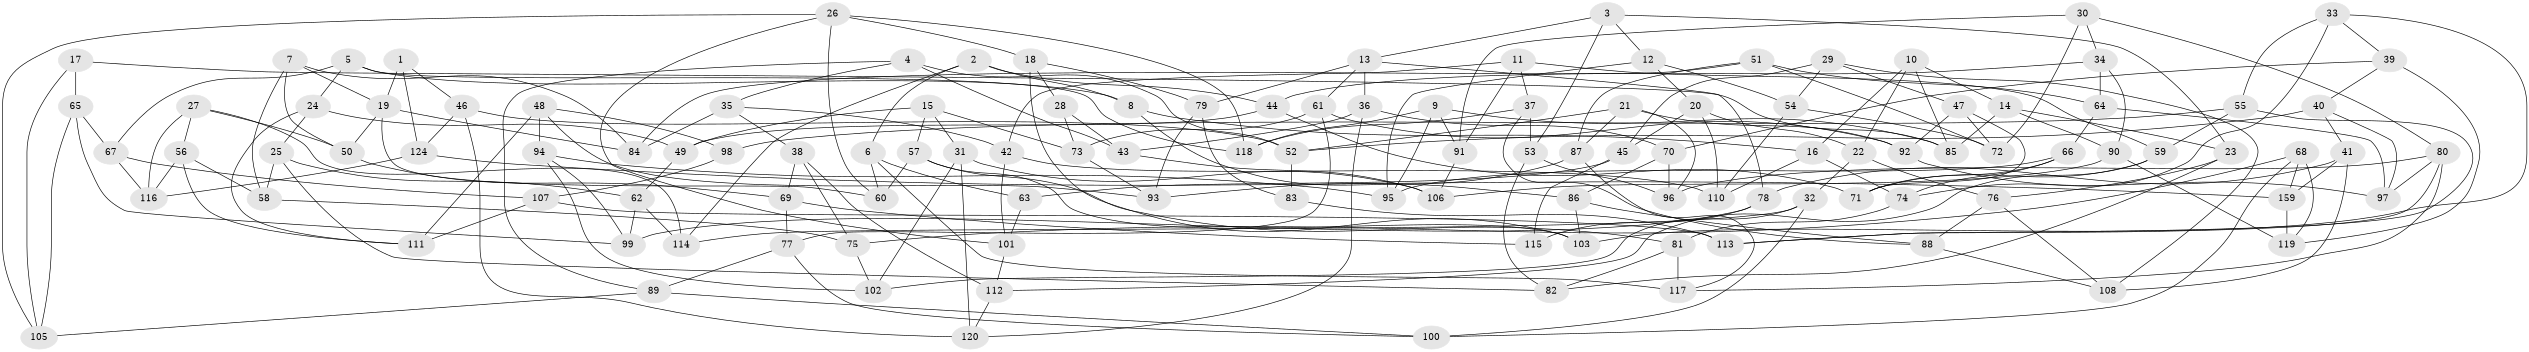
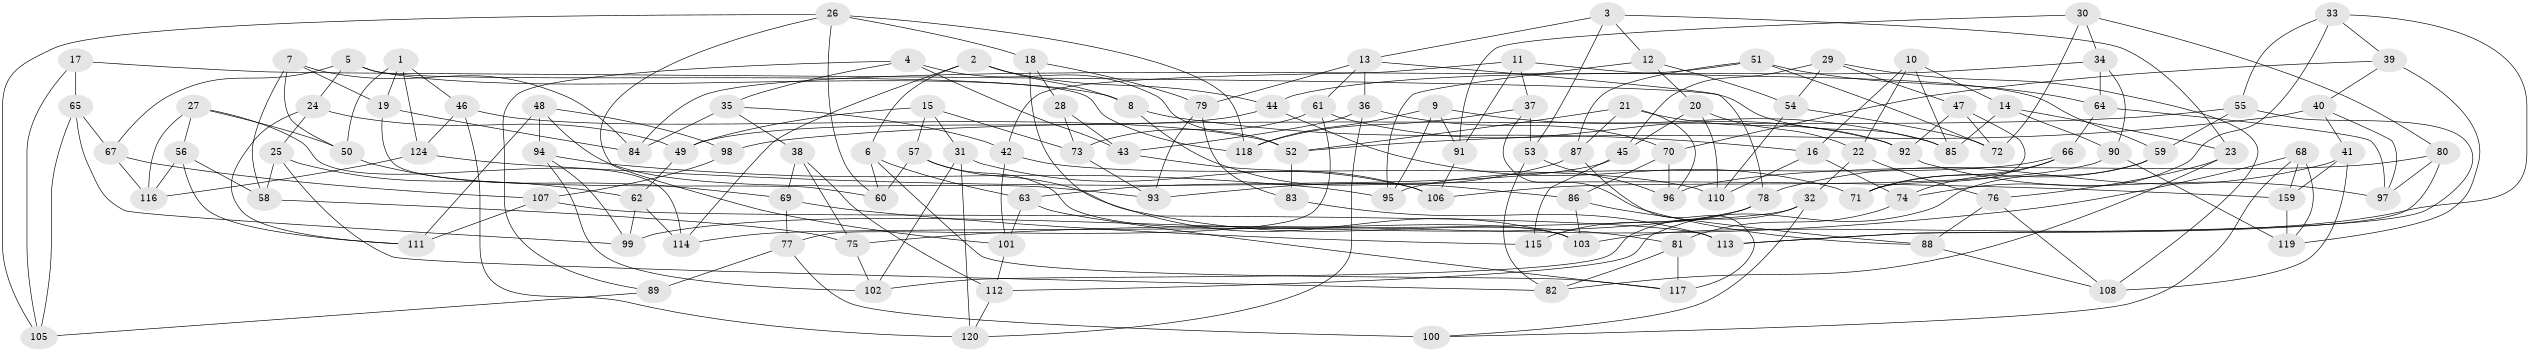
edge "19" -- "50": now "1" -- "50"
edge "80" -- "117": now "63" -- "117"
edge "89" -- "100": removed
